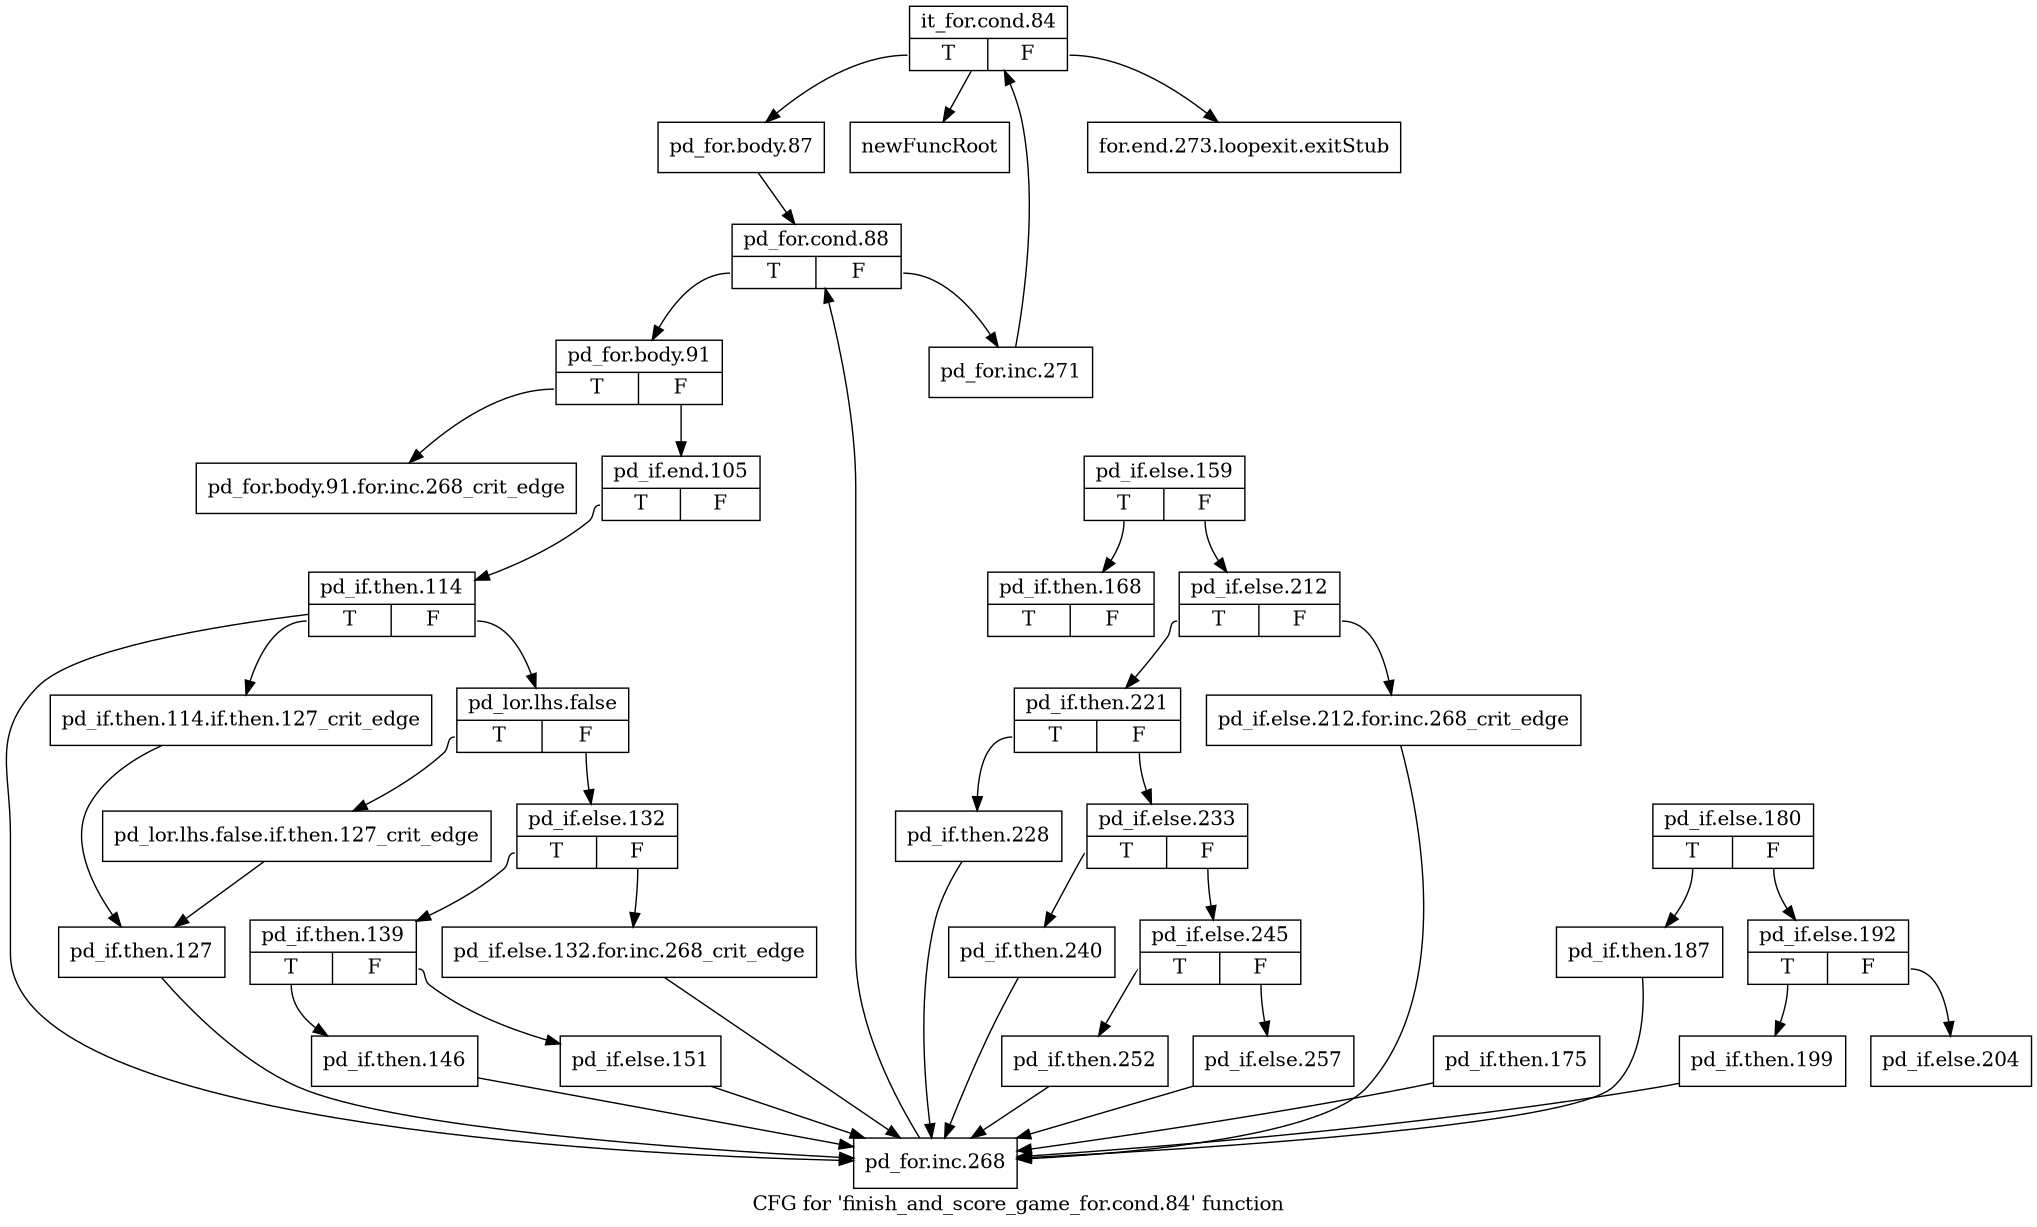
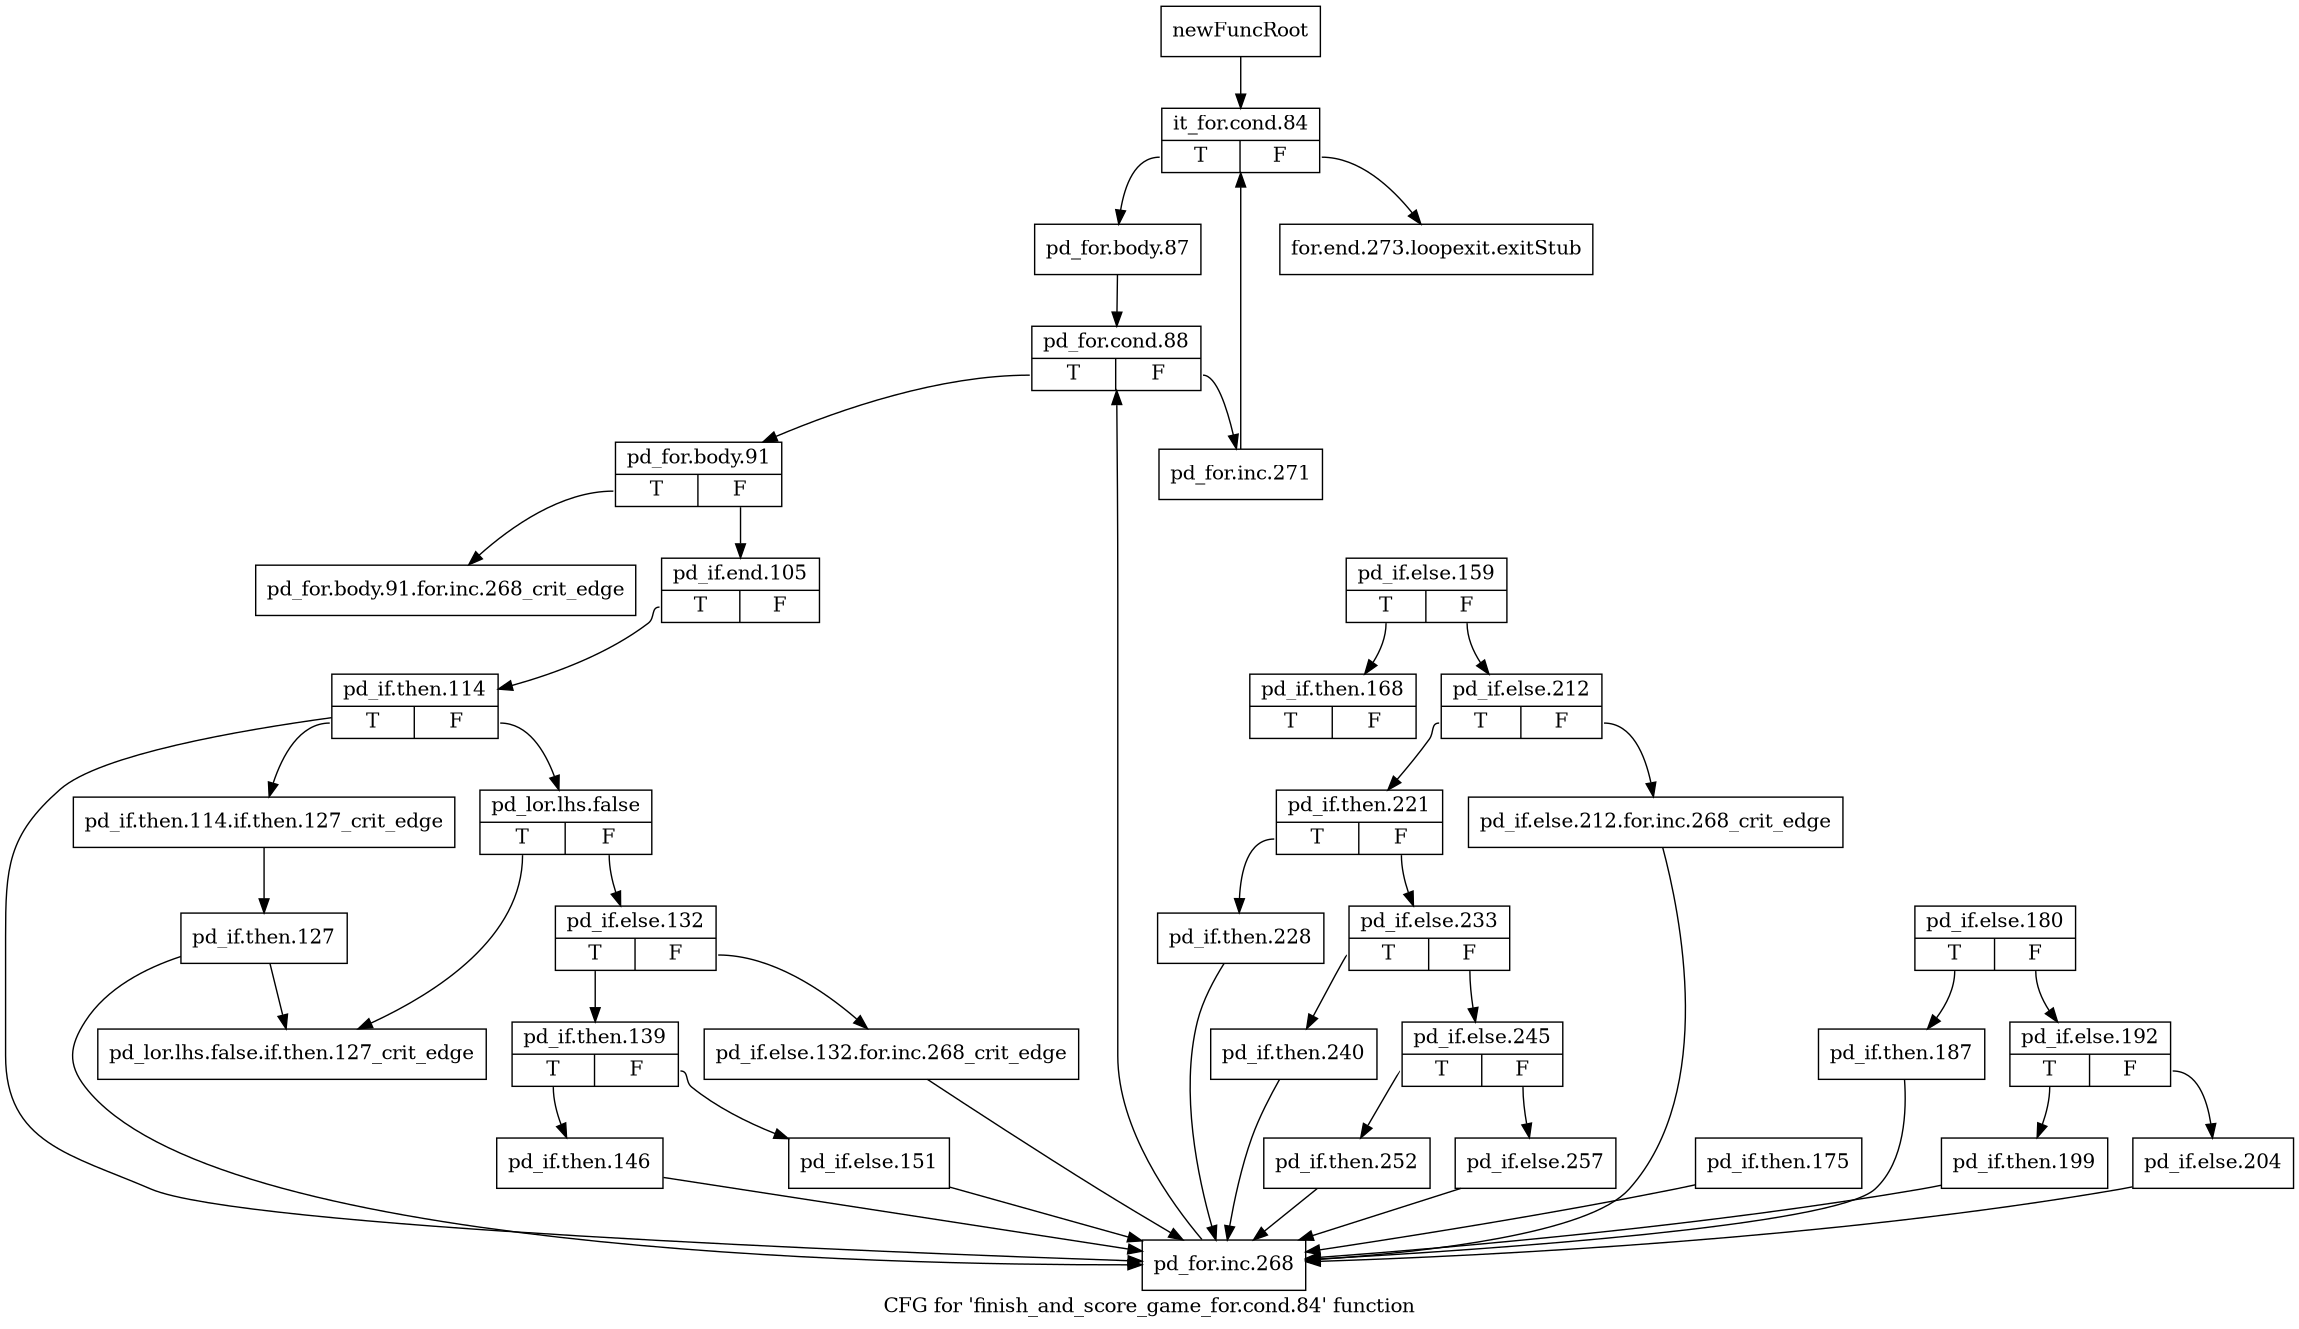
edge "it_for.cond.84" -> "newFuncRoot": reversed
edge "pd_lor.lhs.false.if.then.127_crit_edge" -> "pd_if.then.127": reversed
edge "pd_if.else.204" -> "pd_for.inc.268": added
